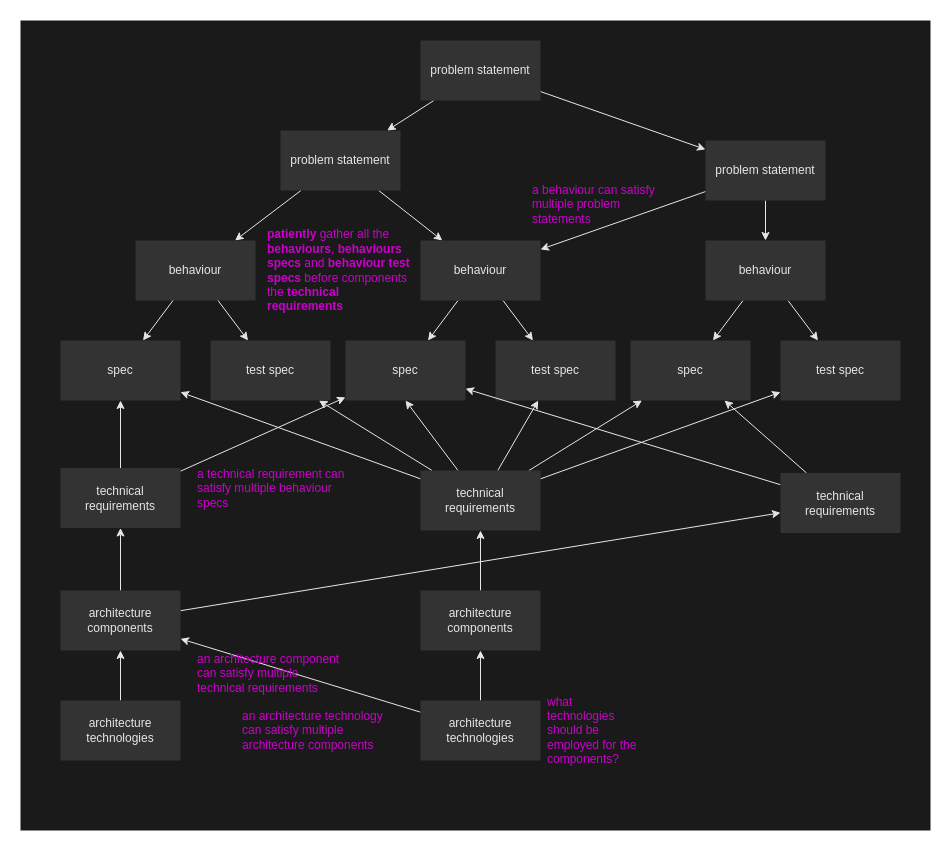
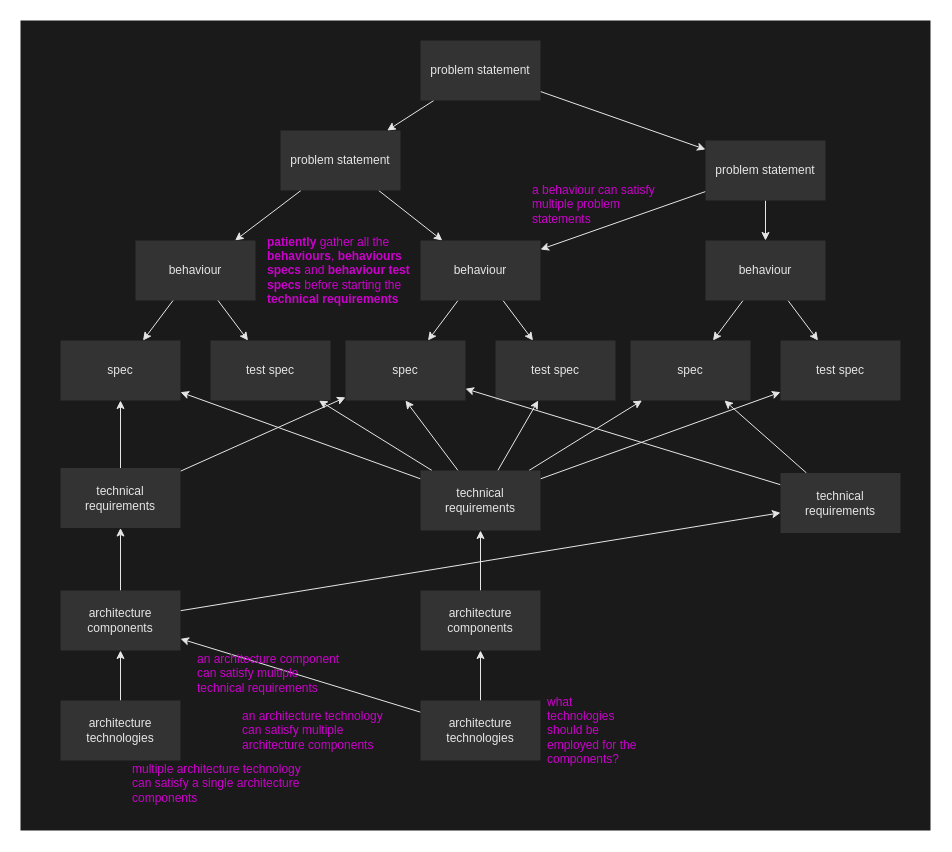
node "patiently gather all the behaviours, behaviours specs and behaviour test specs before components the technical requirements": label "patiently gather all the behaviours, behaviours specs and behaviour test specs before components the technical requirements" -> "patiently gather all the behaviours, behaviours specs and behaviour test specs before starting the technical requirements"
node "a technical requirement can satisfy multiple behaviour specs": removed
node "multiple architecture technology can satisfy a single architecture components": added
